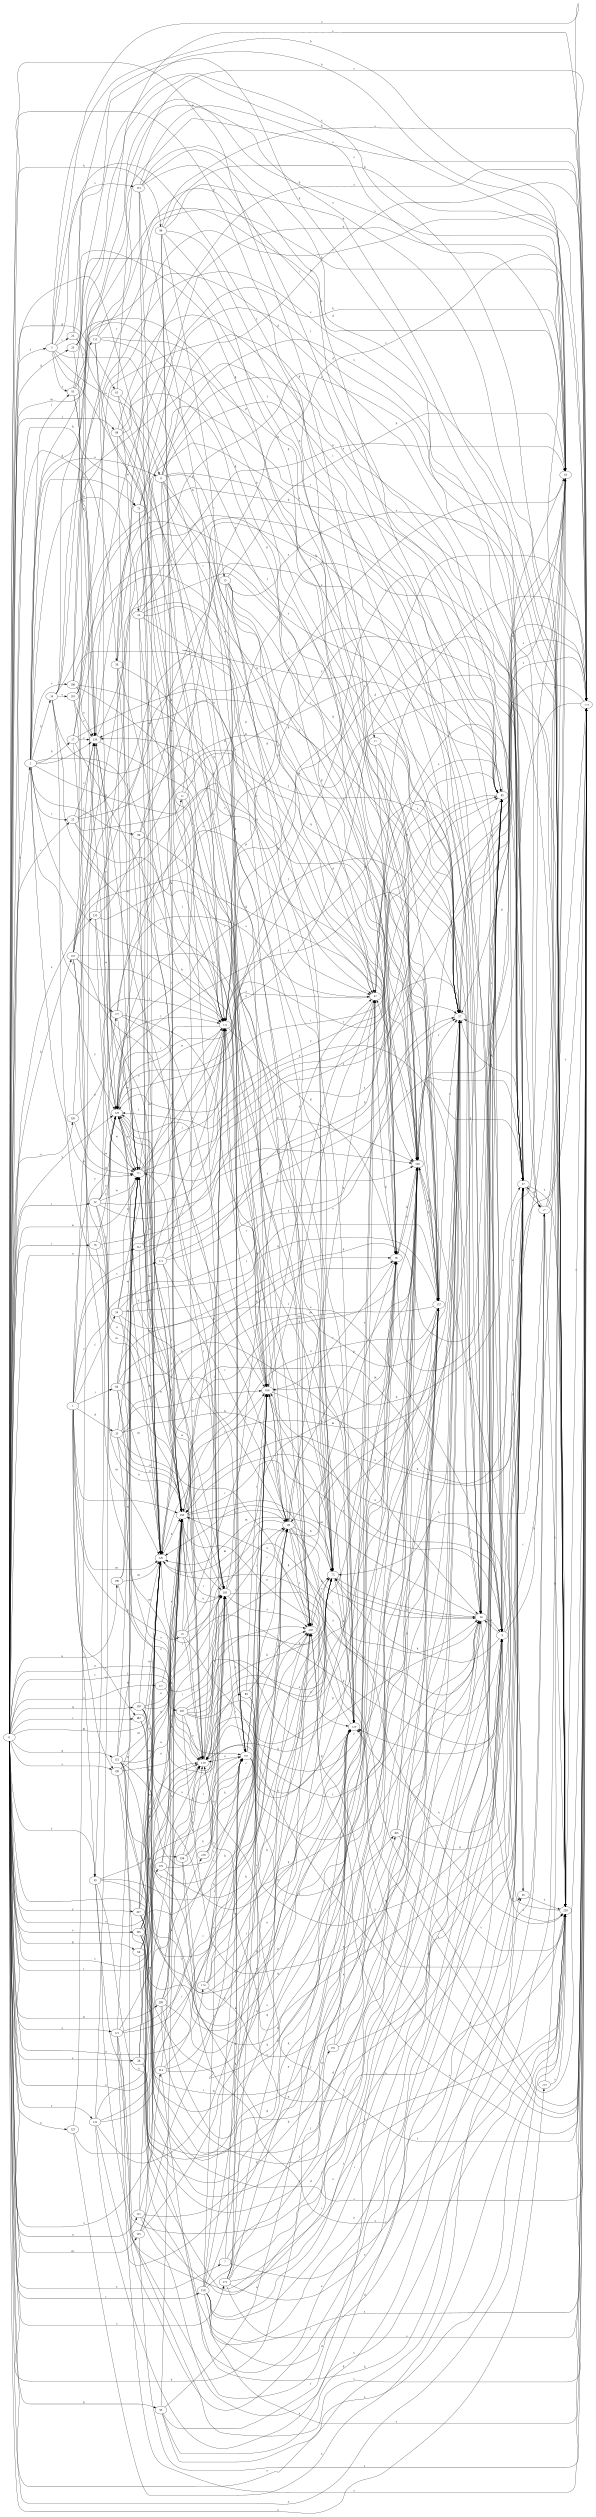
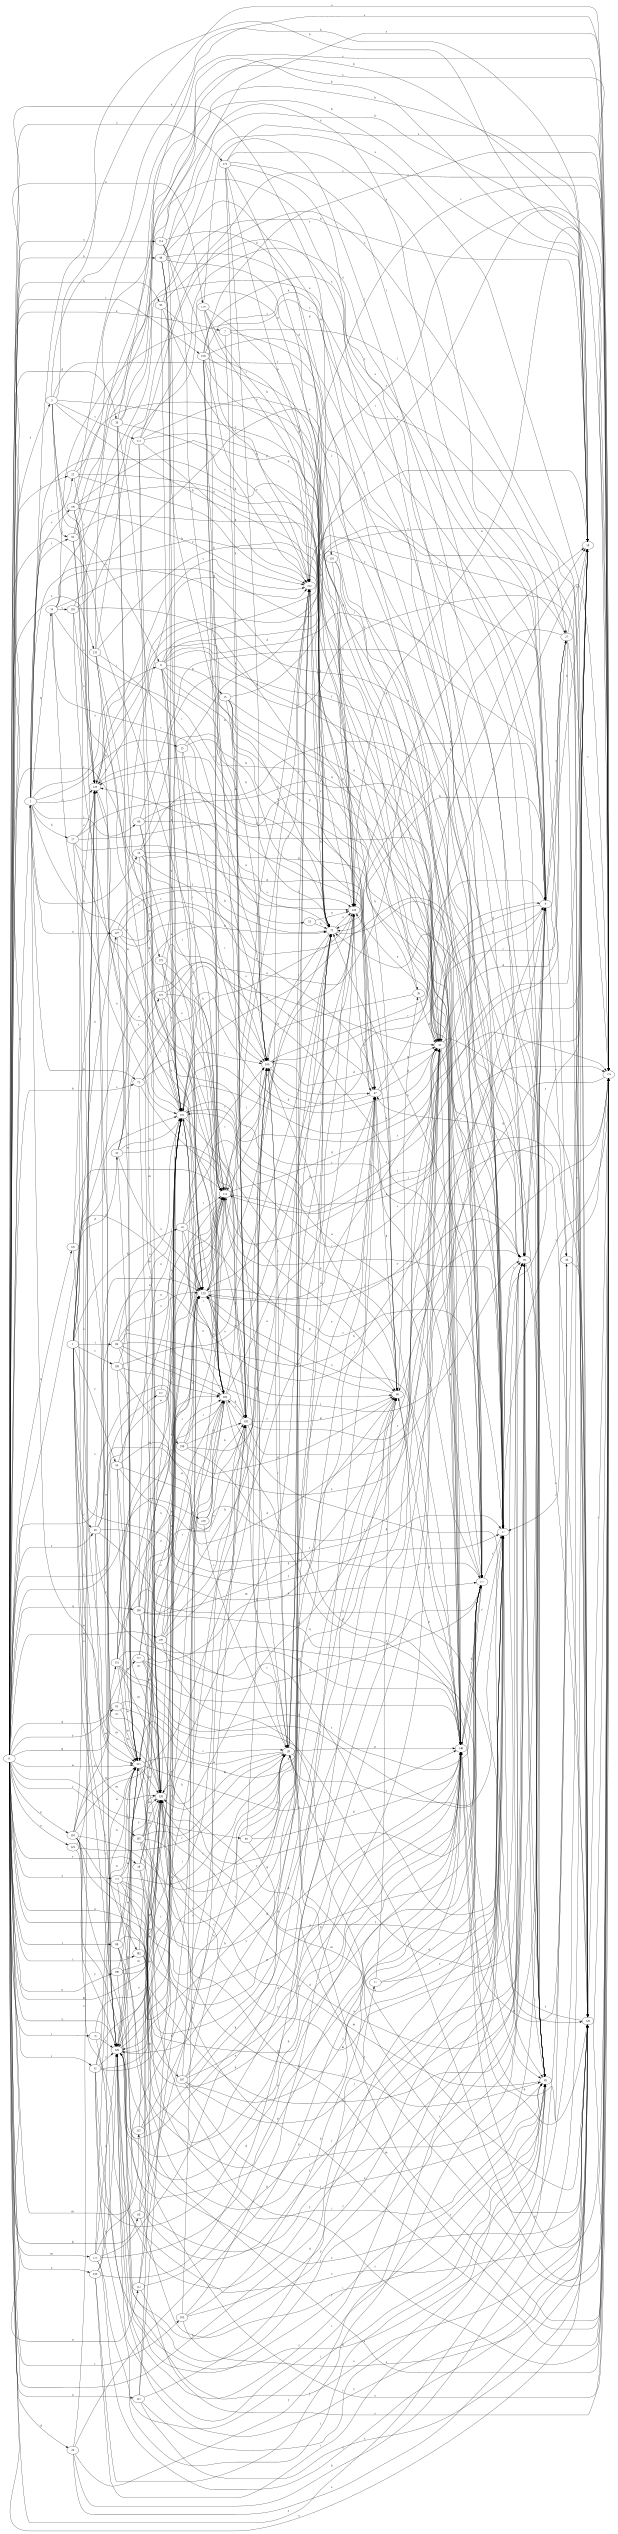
edge "65" -> "18": removed, label "b"
edge "14" -> "37": now "14" -> "157"
edge "26" -> "66": reversed
node "53": added
edge "112" -> "211": now "113" -> "211"
edge "0" -> "199": removed, label "v"
edge "139" -> "165": reversed
node "219": removed
